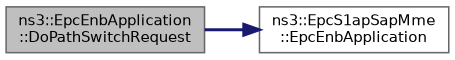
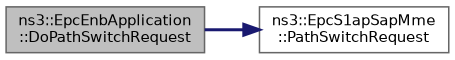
node "ns3::EpcS1apSapMme ::EpcEnbApplication": label "ns3::EpcS1apSapMme ::EpcEnbApplication" -> "ns3::EpcS1apSapMme ::PathSwitchRequest"
